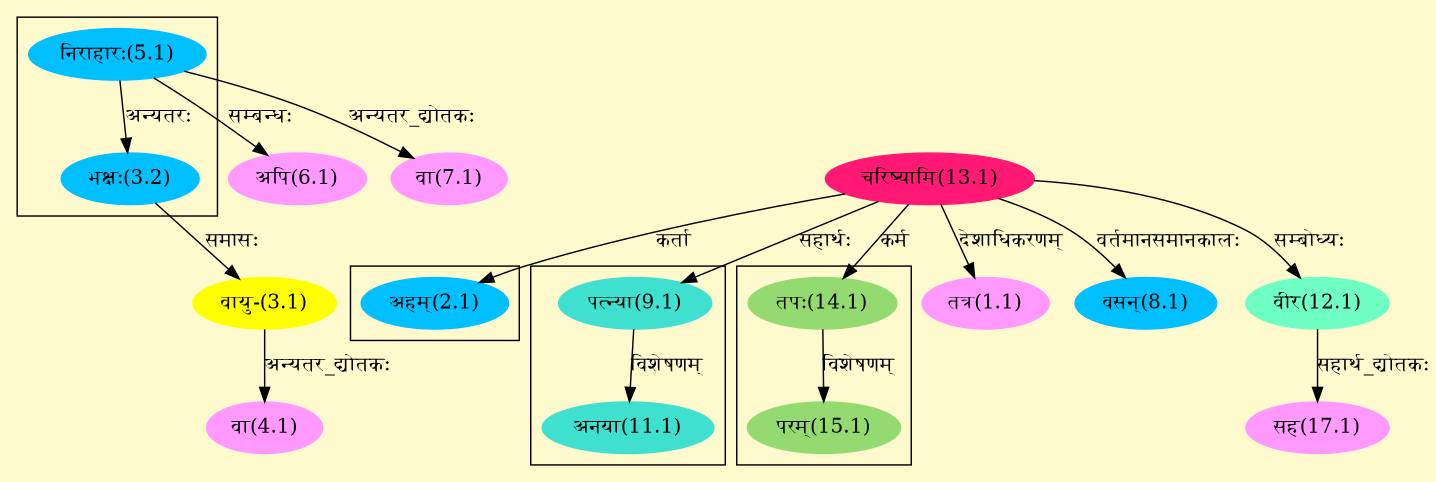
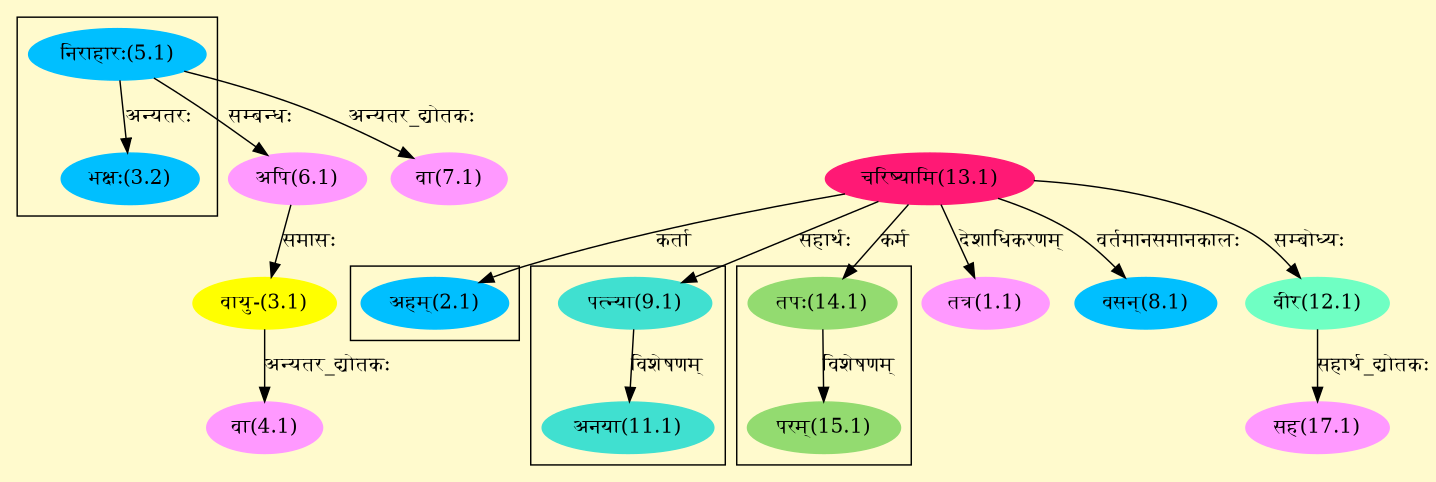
edge "भक्षः(3.2)" -> "वायु-(3.1)": now "अपि(6.1)" -> "वायु-(3.1)"
